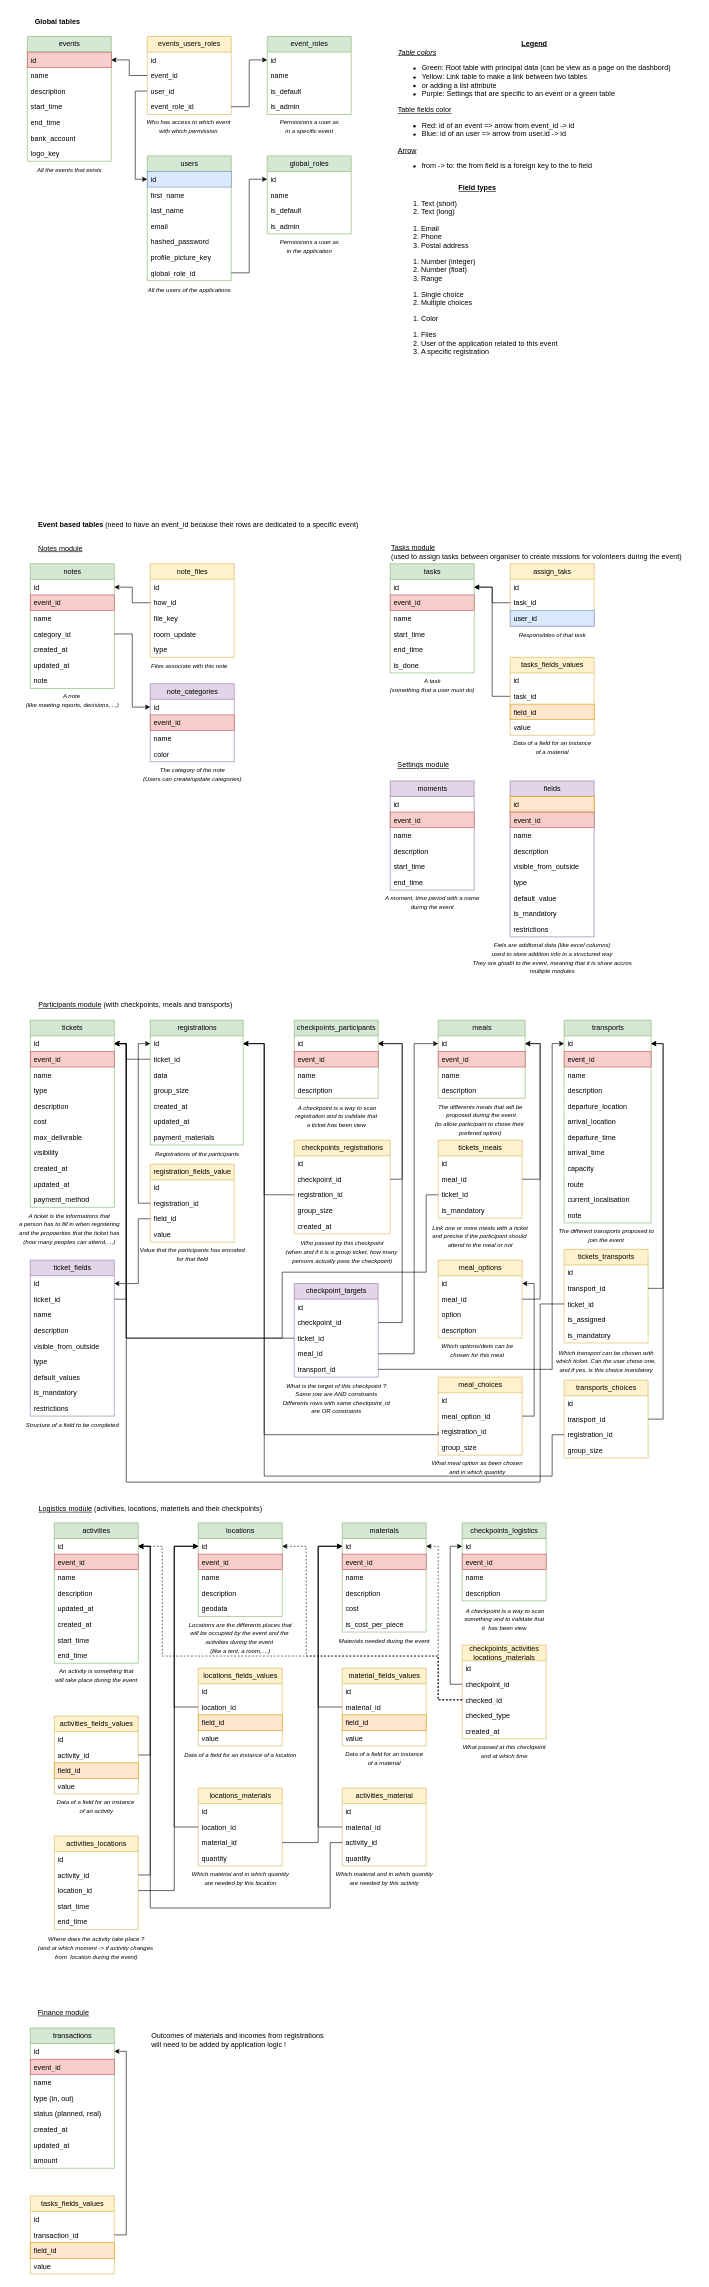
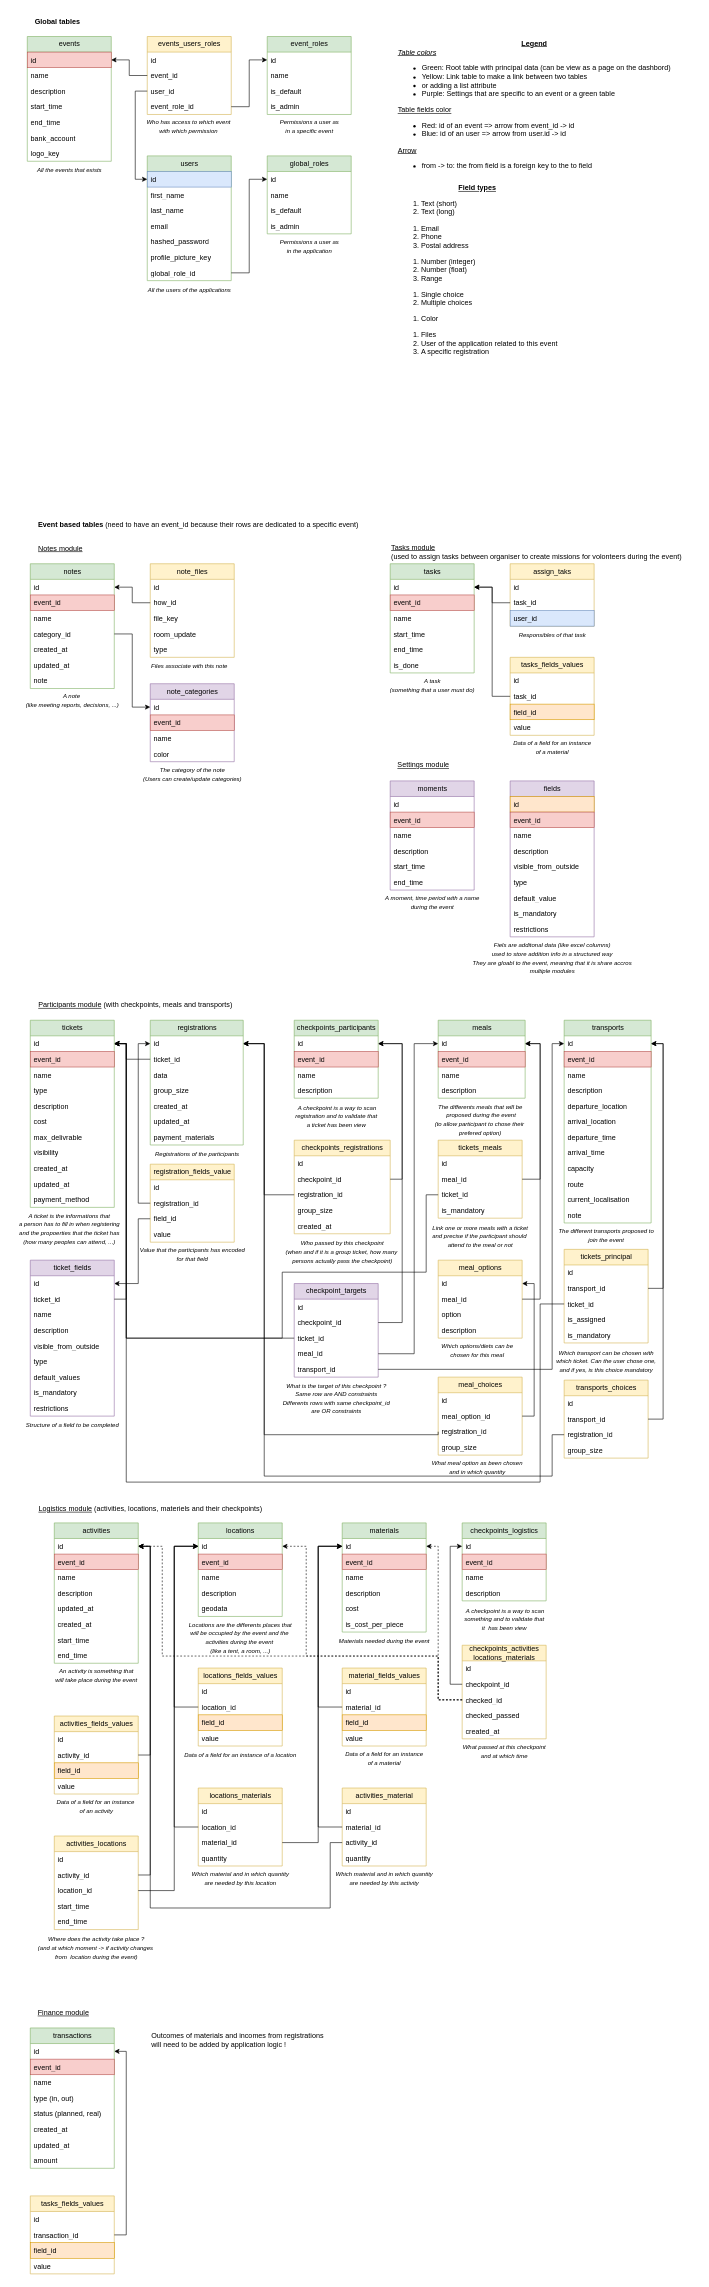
node "tickets_transports": label "tickets_transports" -> "tickets_principal"
node "checked_type": label "checked_type" -> "checked_passed"
